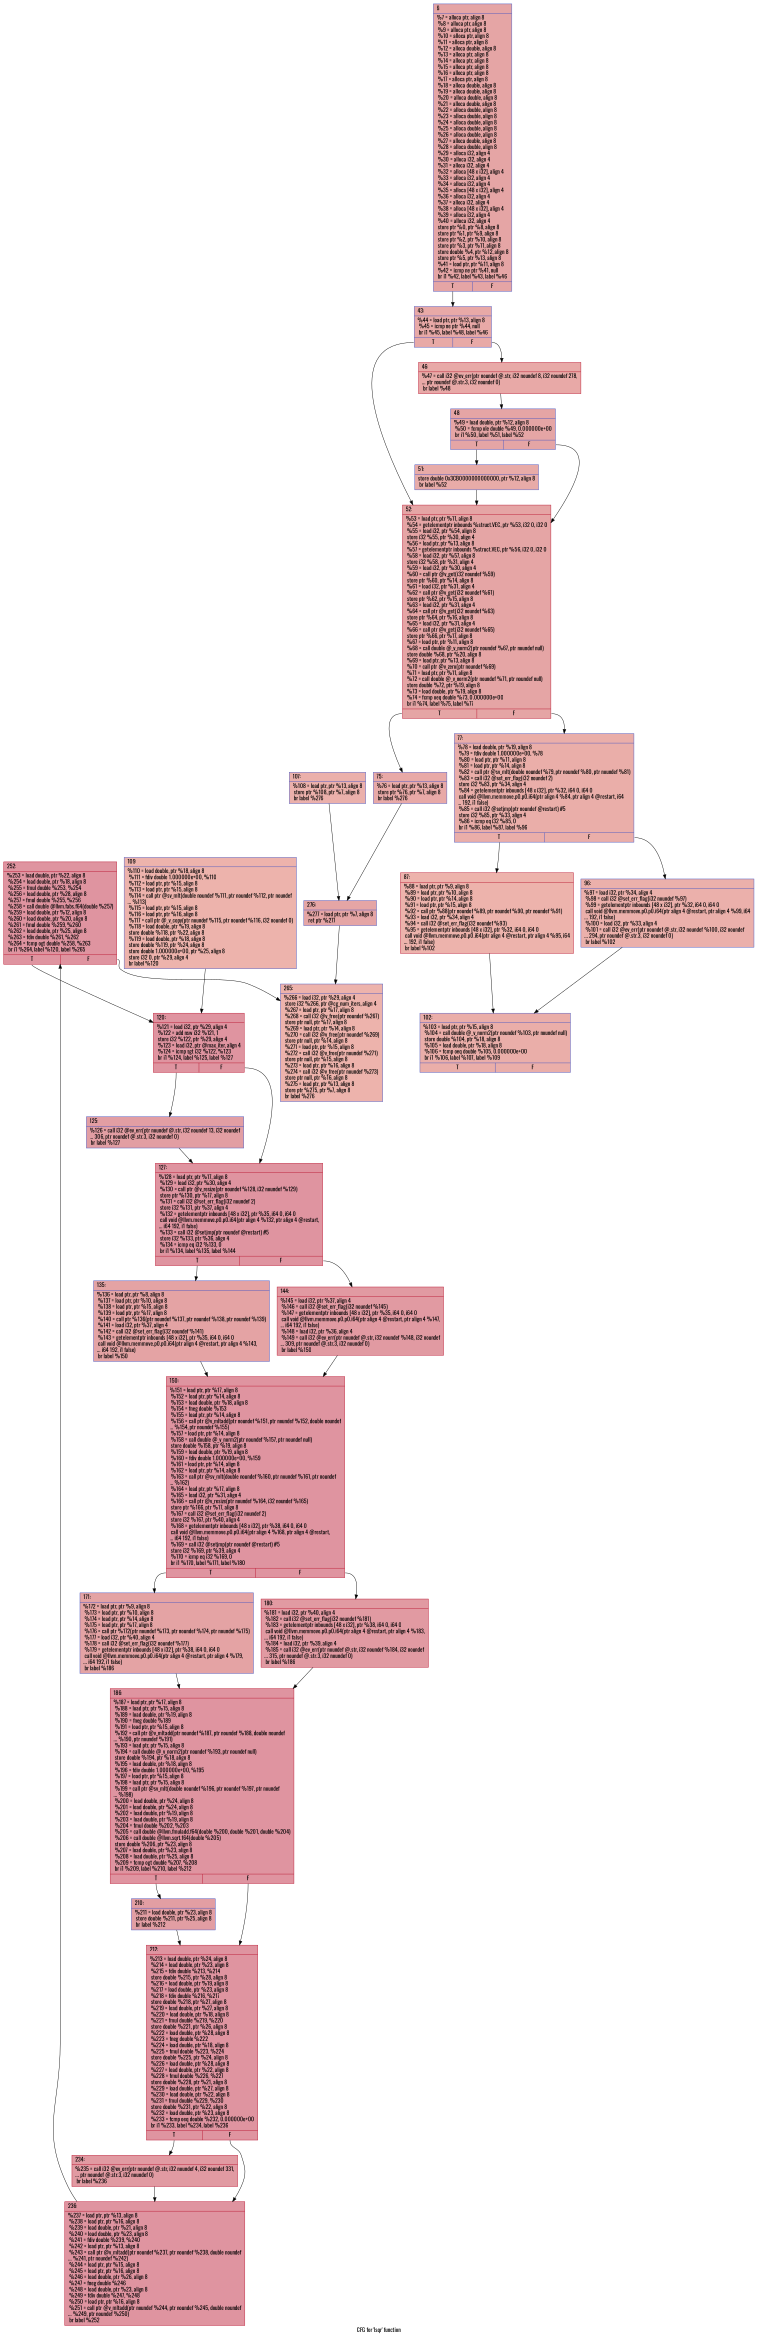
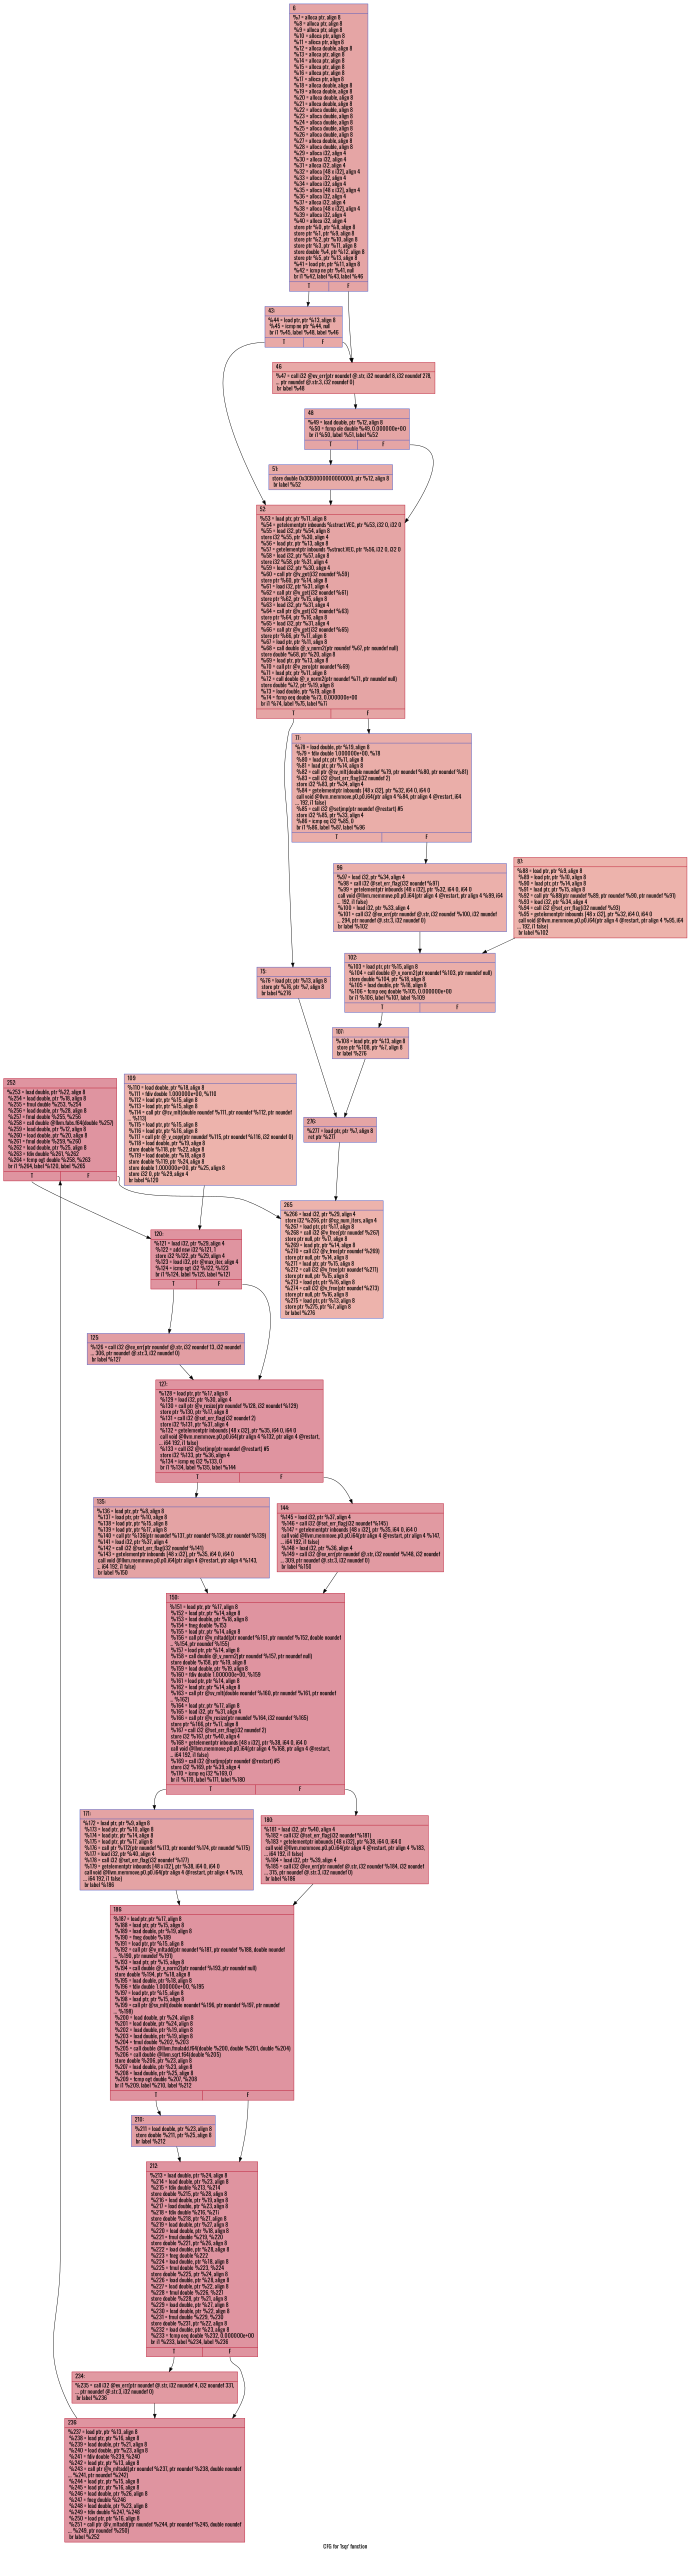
edge "6:" -> "46:": added
edge "77:" -> "87:": removed
edge "102:" -> "107:": added
